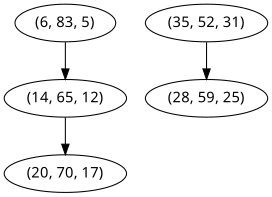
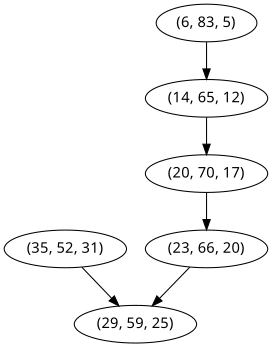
node "(28, 59, 25)": label "(28, 59, 25)" -> "(29, 59, 25)"
node "(23, 66, 20)": added
